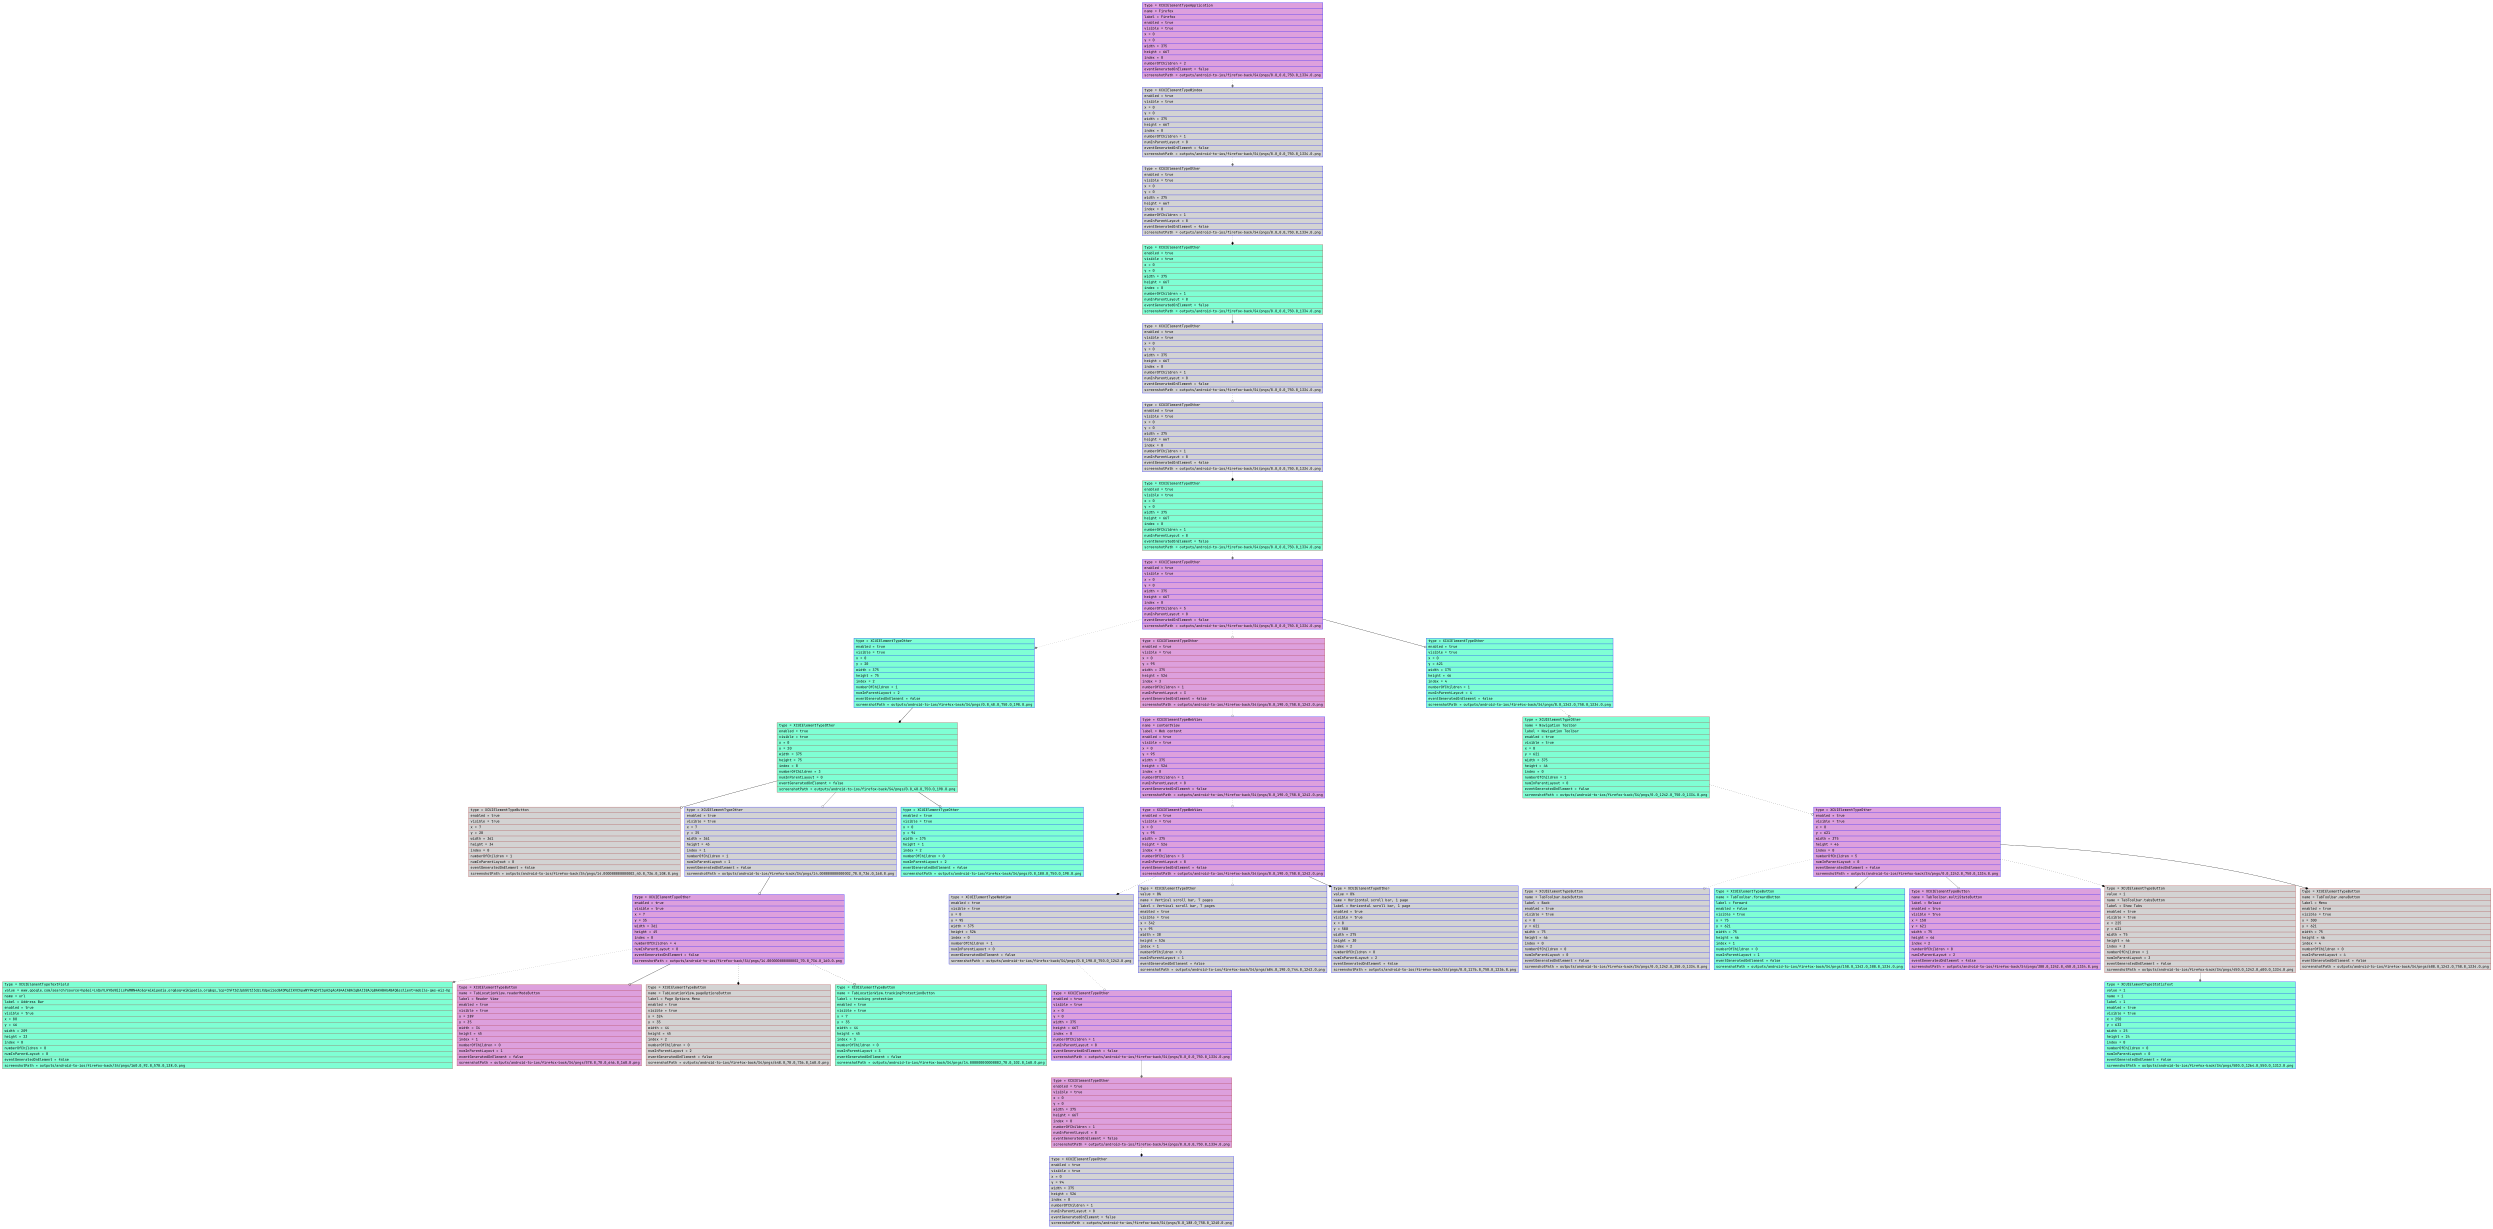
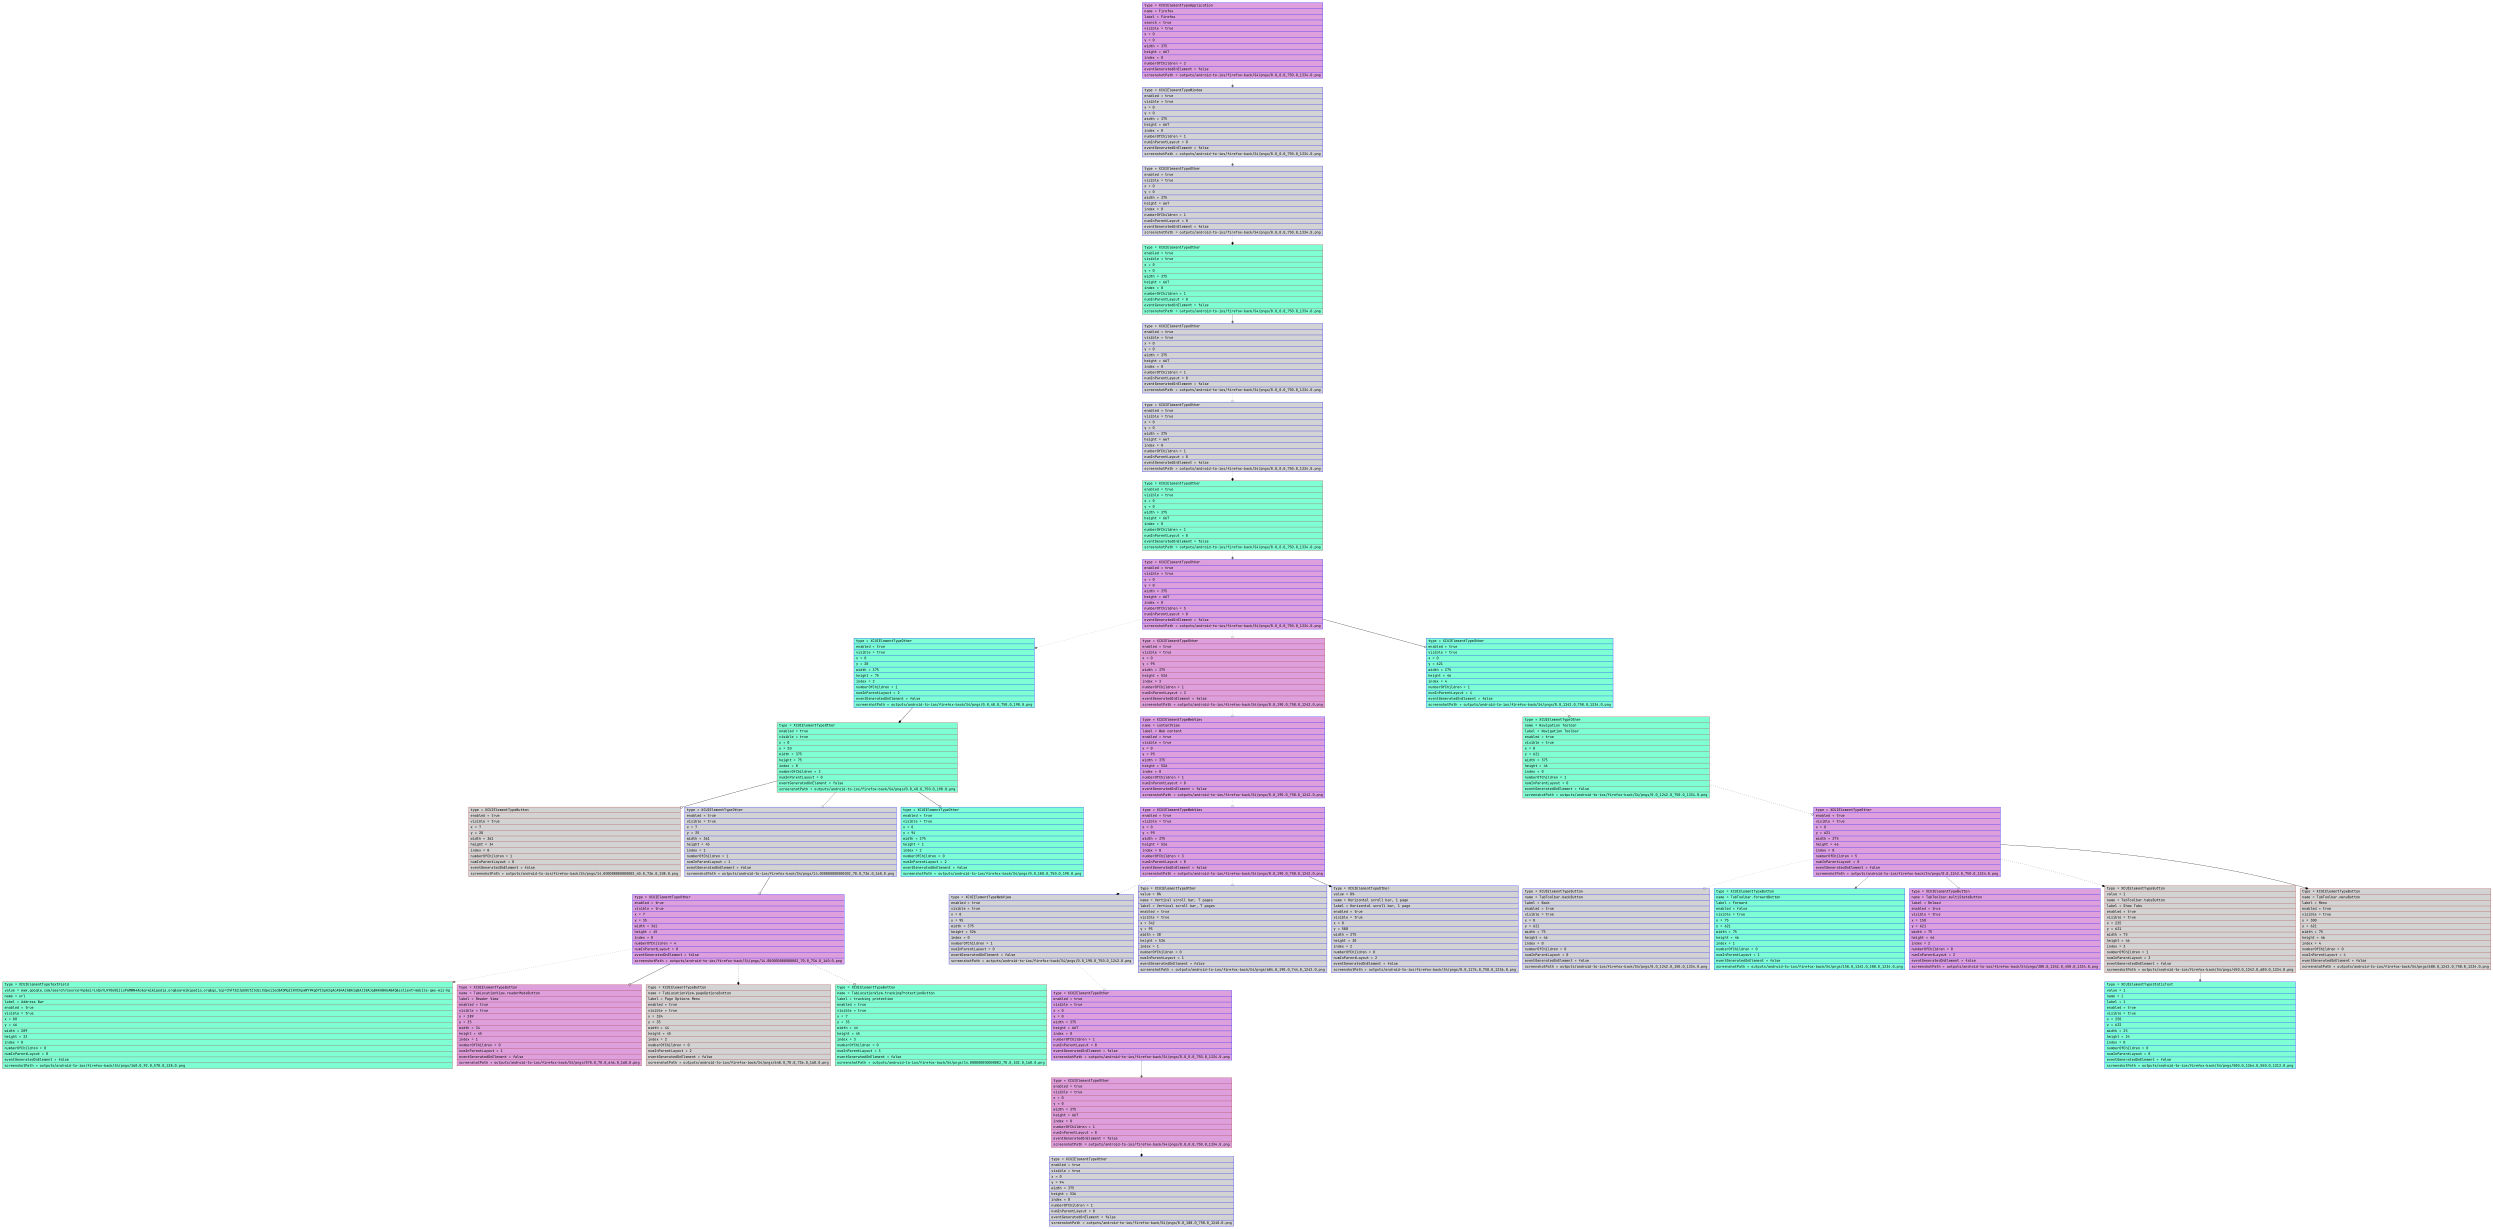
node "type = XCUIElementTypeApplication": text "enabled = true" -> "search = true"
